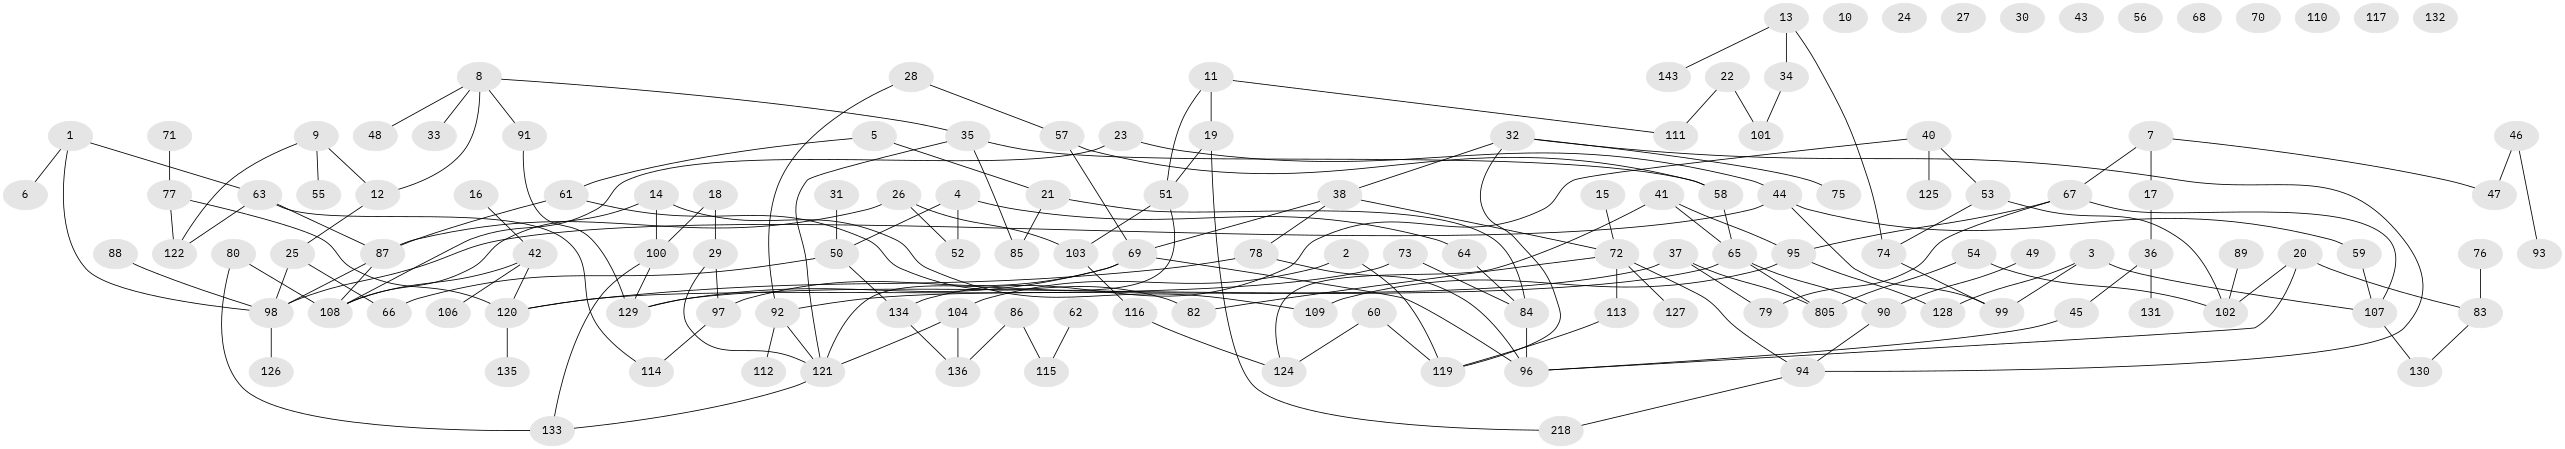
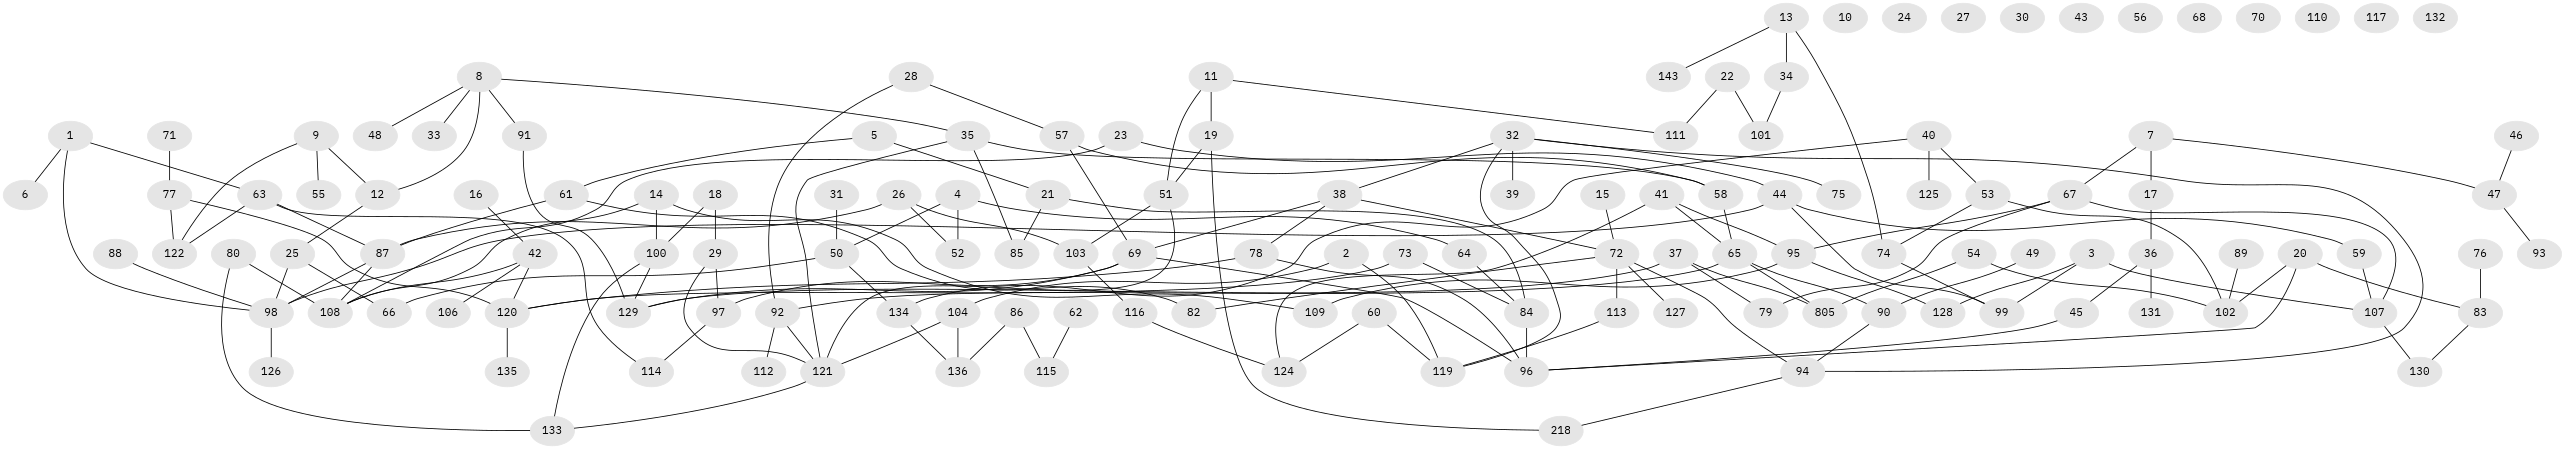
node "39": added
edge "46" -- "93": now "47" -- "93"
